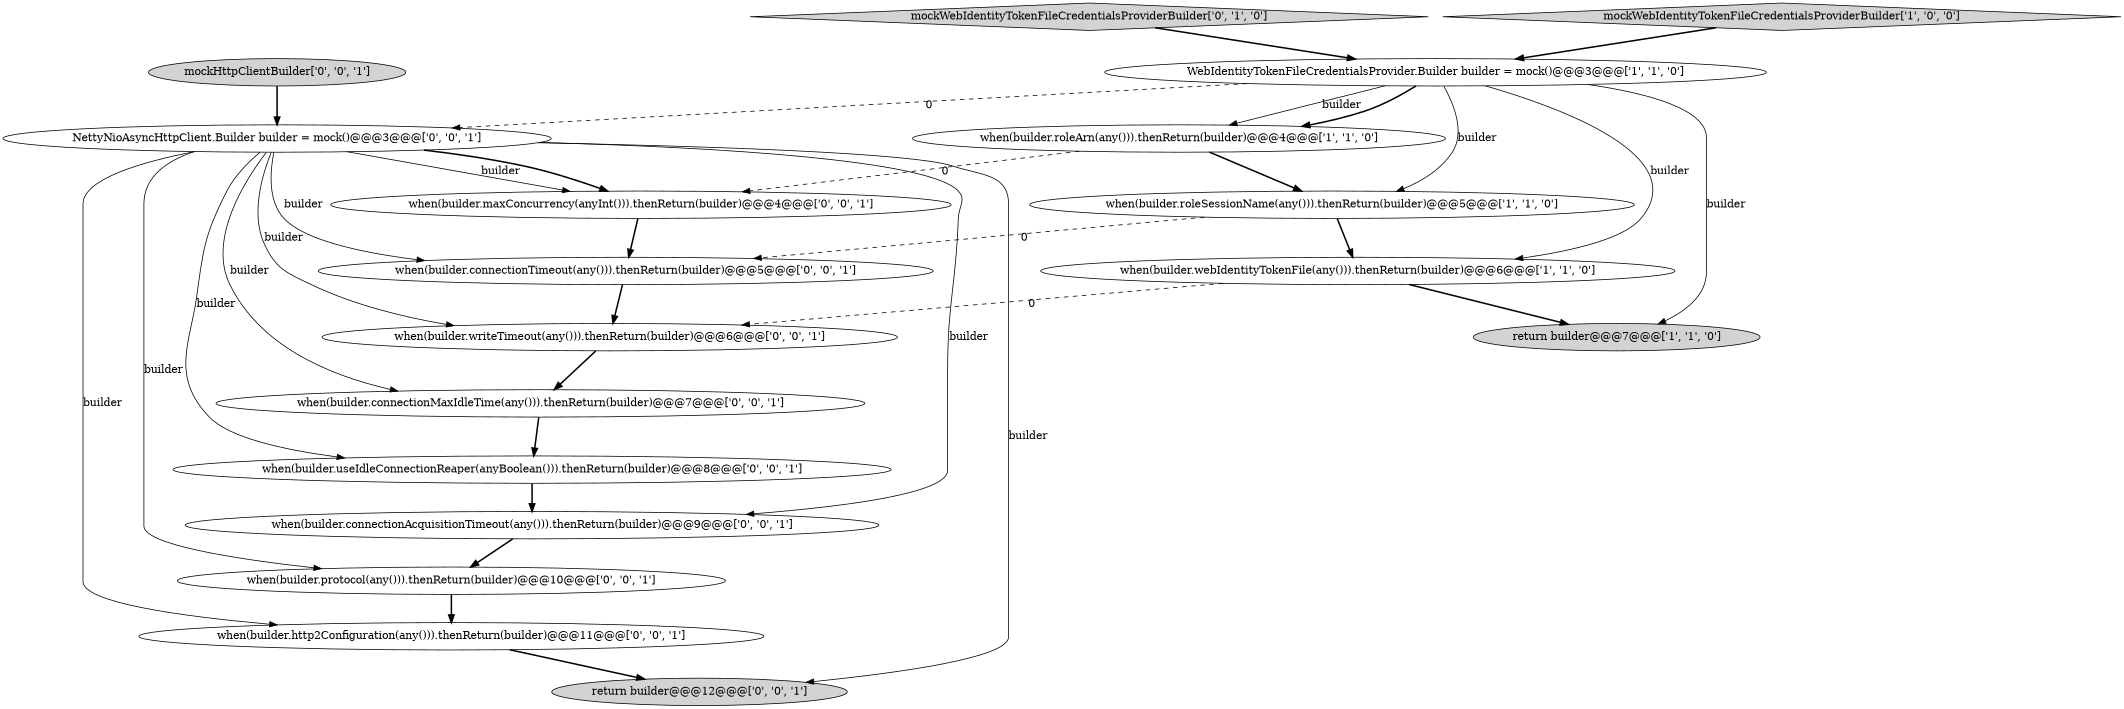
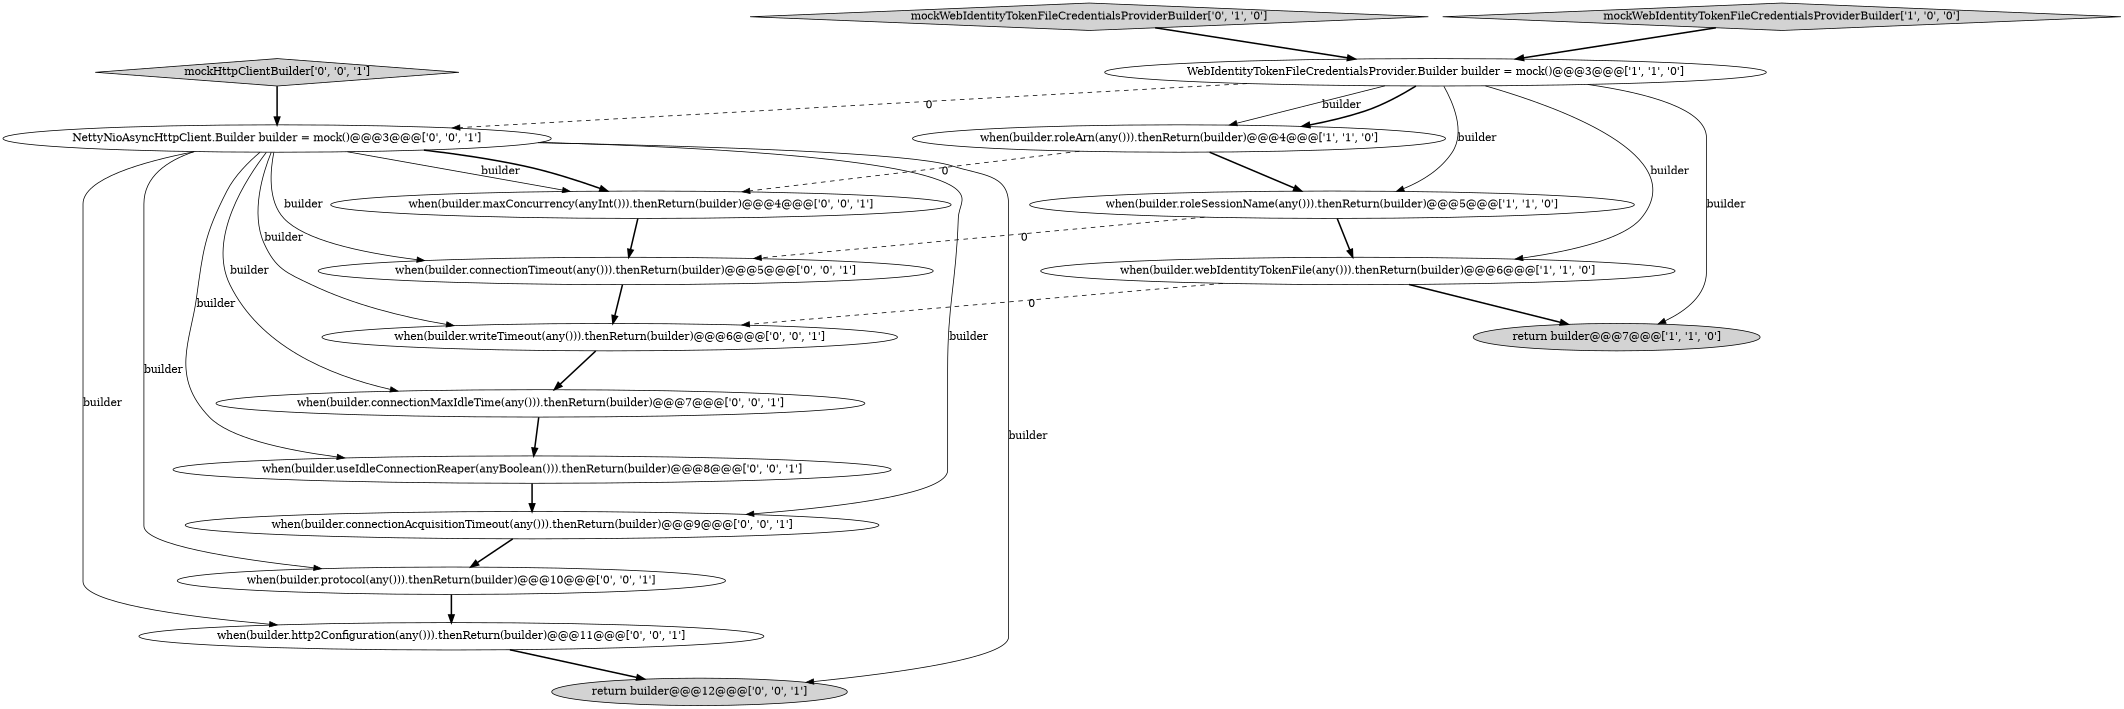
node "mockHttpClientBuilder['0', '0', '1']": shape ellipse -> diamond
